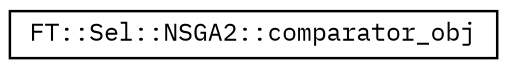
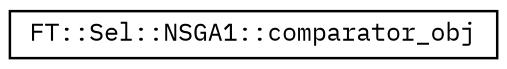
node "FT::Sel::NSGA2::comparator_obj": label "FT::Sel::NSGA2::comparator_obj" -> "FT::Sel::NSGA1::comparator_obj"
